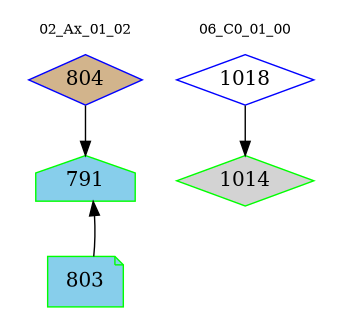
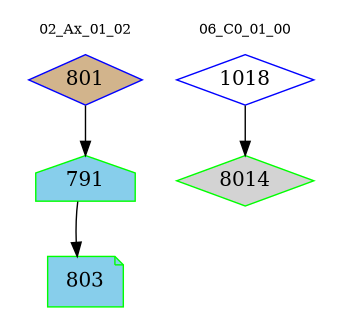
node "804": label "804" -> "801"
node "1014": label "1014" -> "8014"
edge "803" -> "791": reversed
